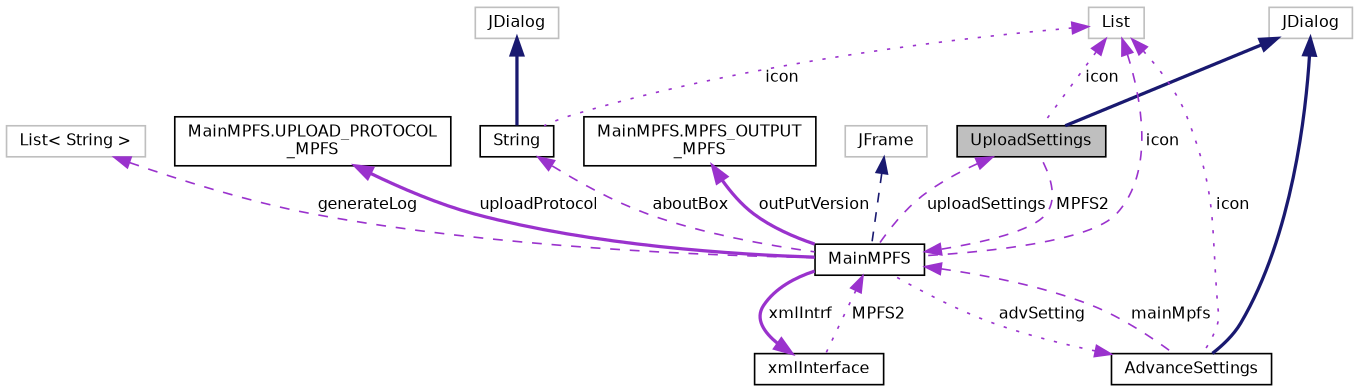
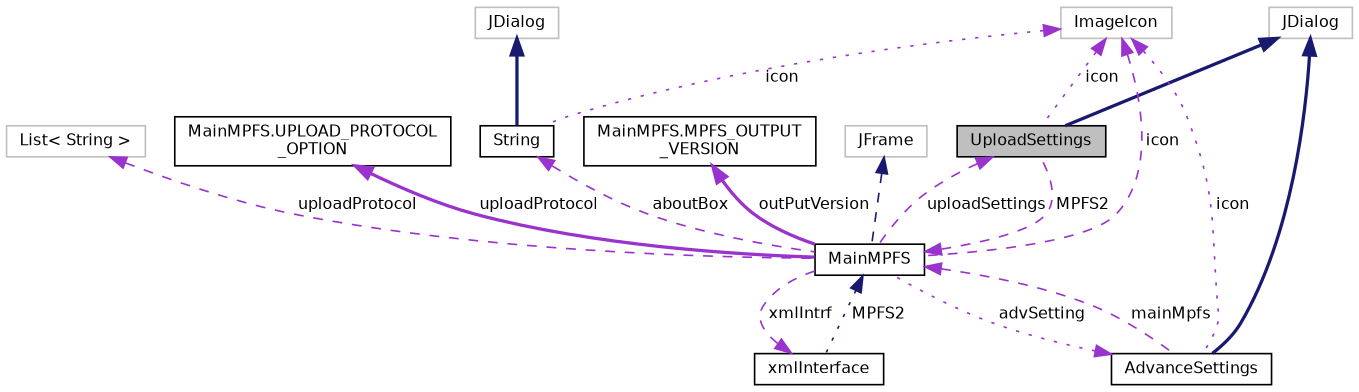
node "List": label "List" -> "ImageIcon"
node "MainMPFS.UPLOAD_PROTOCOL _MPFS": label "MainMPFS.UPLOAD_PROTOCOL _MPFS" -> "MainMPFS.UPLOAD_PROTOCOL _OPTION"
node "MainMPFS.MPFS_OUTPUT _MPFS": label "MainMPFS.MPFS_OUTPUT _MPFS" -> "MainMPFS.MPFS_OUTPUT _VERSION"
edge "MainMPFS" -> "List< String >": label " generateLog" -> " uploadProtocol"
edge "MainMPFS" -> "xmlInterface": style bold -> dashed
edge "xmlInterface" -> "MainMPFS": color darkorchid3 -> midnightblue
